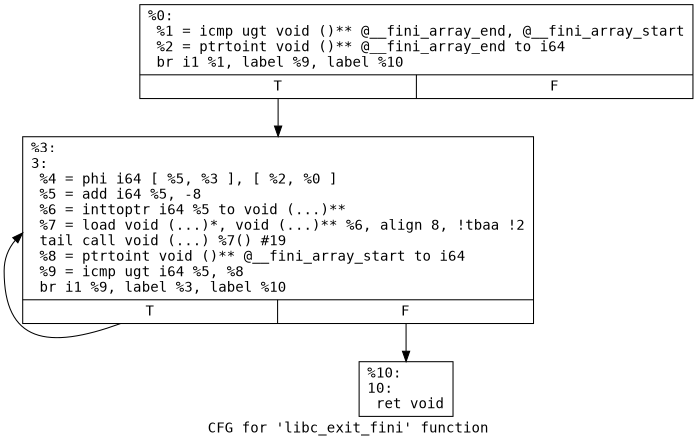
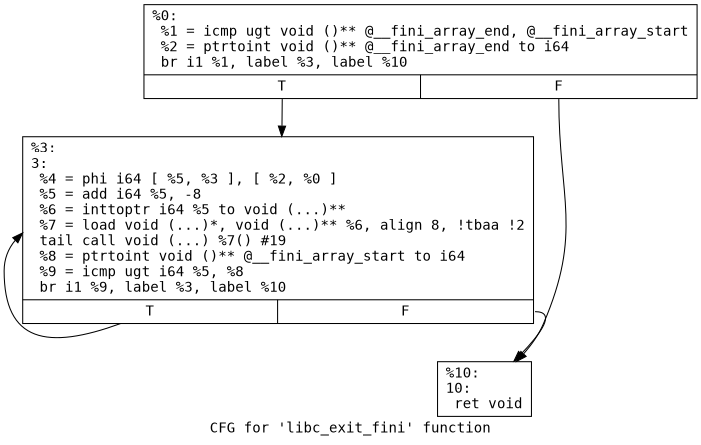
node "%0:": text "br i1 %1, label %9, label %10" -> "br i1 %1, label %3, label %10"
edge "%0:" -> "%10:": added
